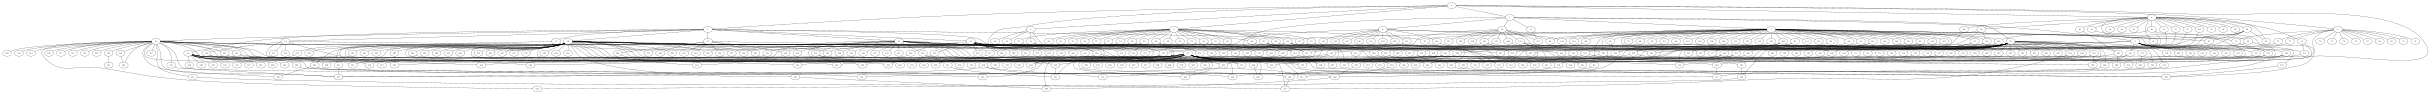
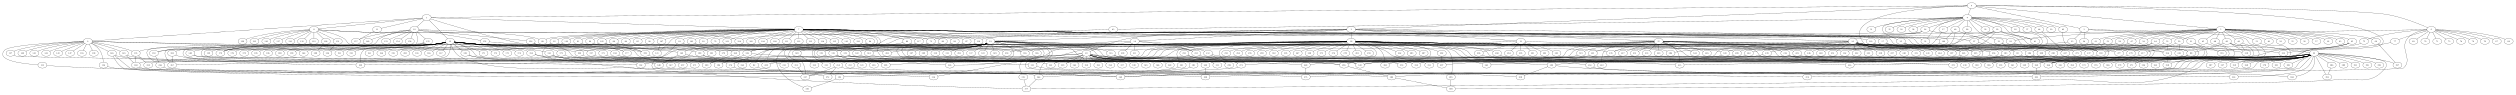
edge "45" -- "258": removed
edge "18" -- "299": now "291" -- "299"
node "319": added
